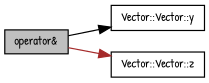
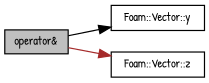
node "Vector::Vector::y": label "Vector::Vector::y" -> "Foam::Vector::y"
node "Vector::Vector::z": label "Vector::Vector::z" -> "Foam::Vector::z"
